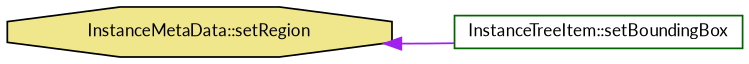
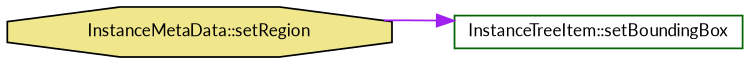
edge "InstanceTreeItem::setBoundingBox" -> "InstanceMetaData::setRegion": reversed
